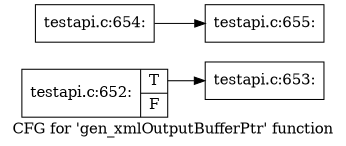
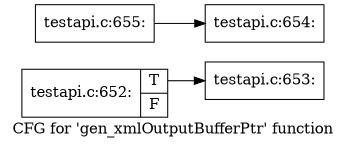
edge "testapi.c:654:" -> "testapi.c:655:": reversed
